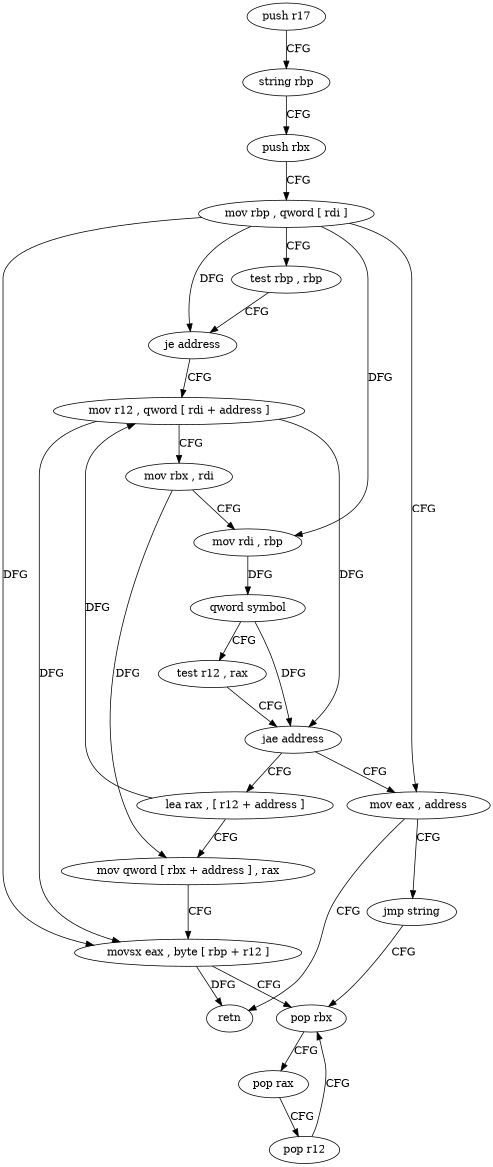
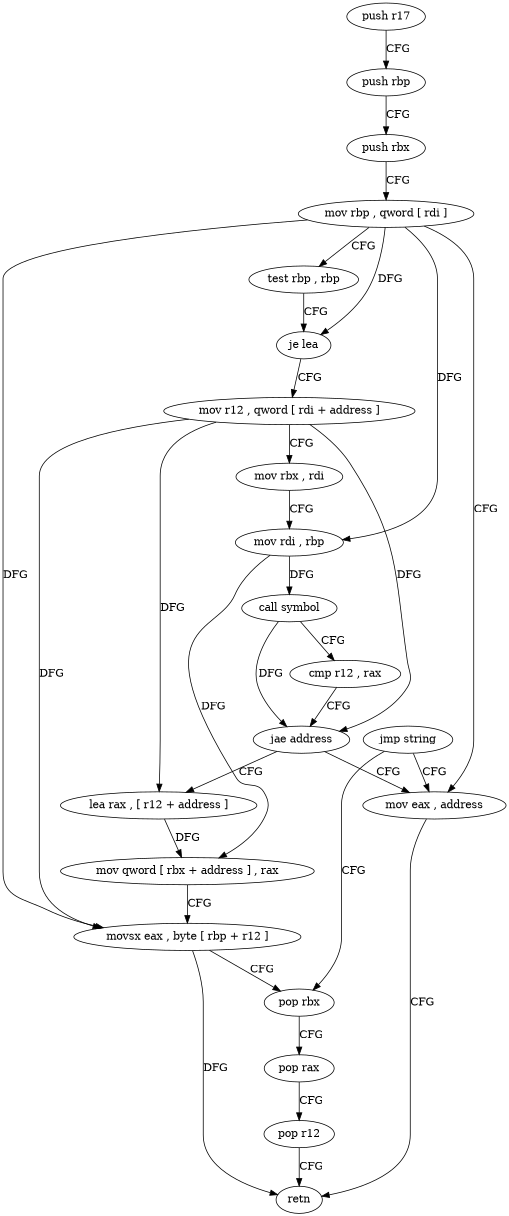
node "string rbp": label "string rbp" -> "push rbp"
node "je address": label "je address" -> "je lea"
node "qword symbol": label "qword symbol" -> "call symbol"
edge "lea rax , [ r12 + address ]" -> "mov r12 , qword [ rdi + address ]": reversed
edge "mov rbx , rdi" -> "mov qword [ rbx + address ] , rax": now "mov rdi , rbp" -> "mov qword [ rbx + address ] , rax"
node "test r12 , rax": label "test r12 , rax" -> "cmp r12 , rax"
edge "lea rax , [ r12 + address ]" -> "mov qword [ rbx + address ] , rax": label "CFG" -> "DFG"
edge "mov eax , address" -> "jmp string": reversed
edge "pop r12" -> "pop rbx": now "pop r12" -> "retn"
